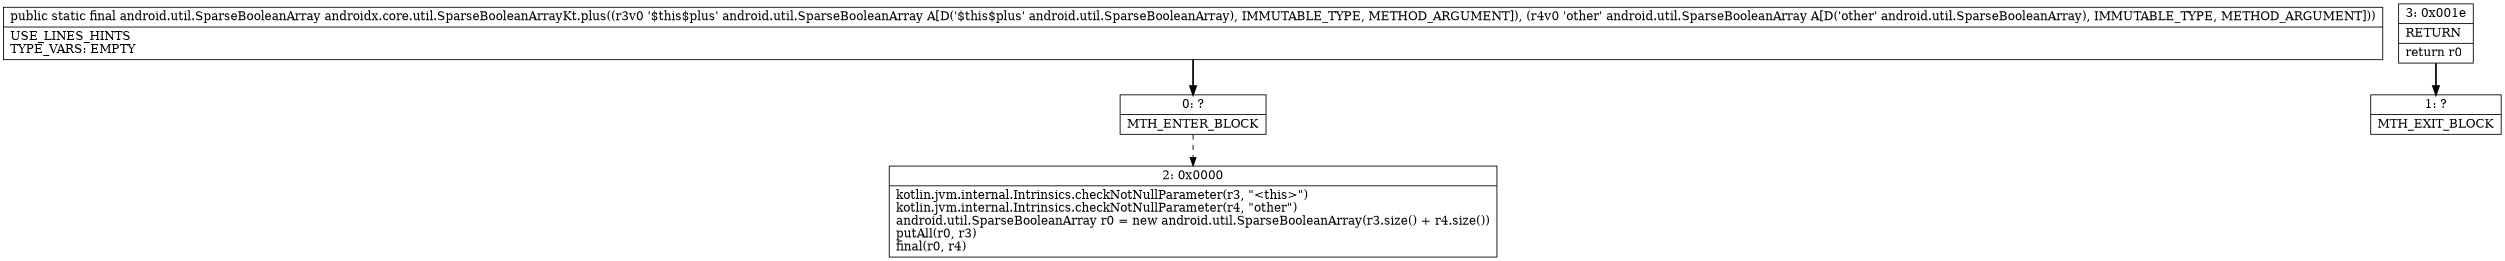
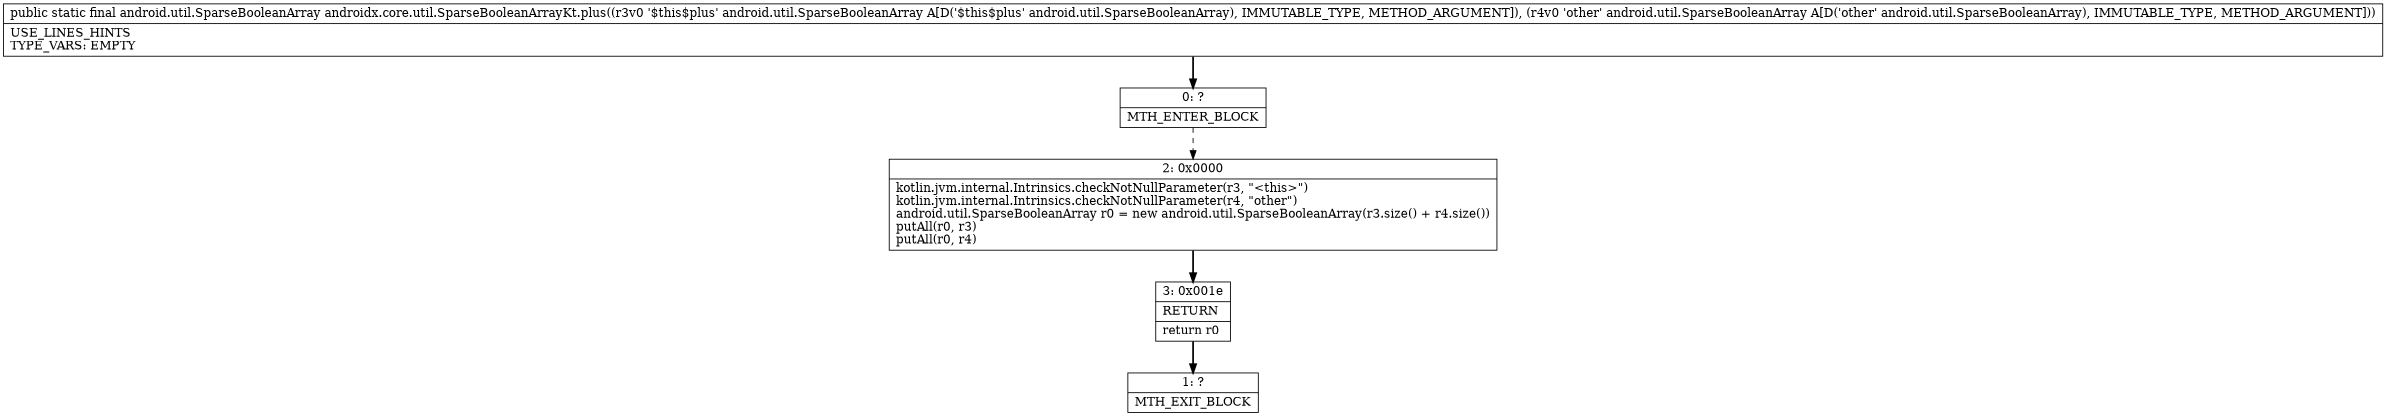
node "2: 0x0000": text "final(r0, r4)" -> "putAll(r0, r4)"
edge "2: 0x0000" -> "3: 0x001e": added
